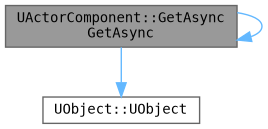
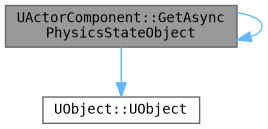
node "UActorComponent::GetAsync GetAsync": label "UActorComponent::GetAsync GetAsync" -> "UActorComponent::GetAsync PhysicsStateObject"
